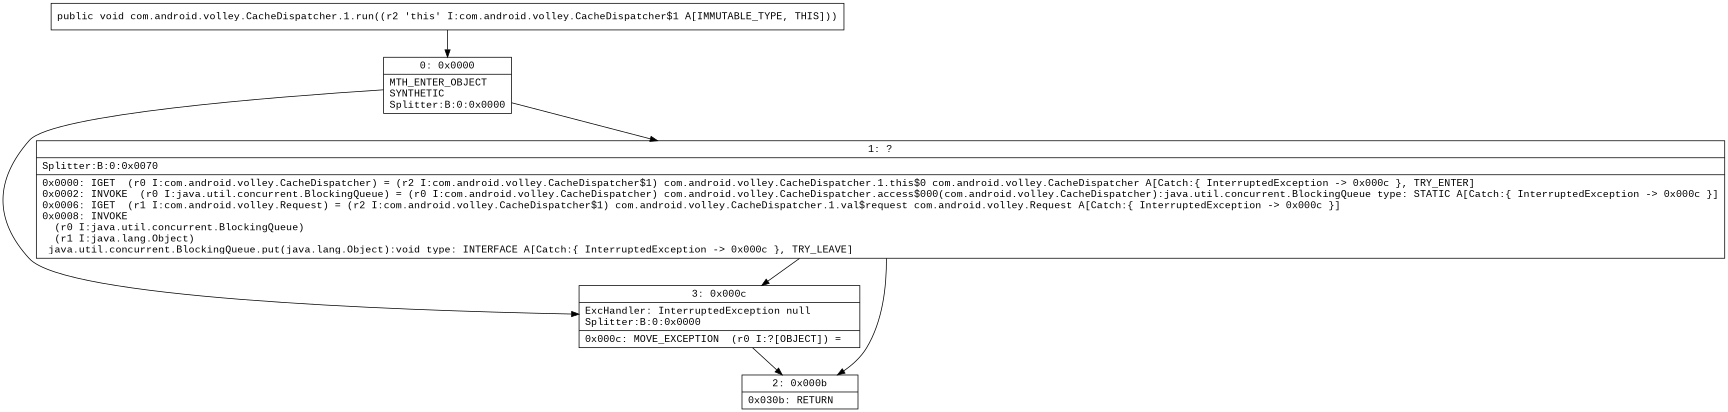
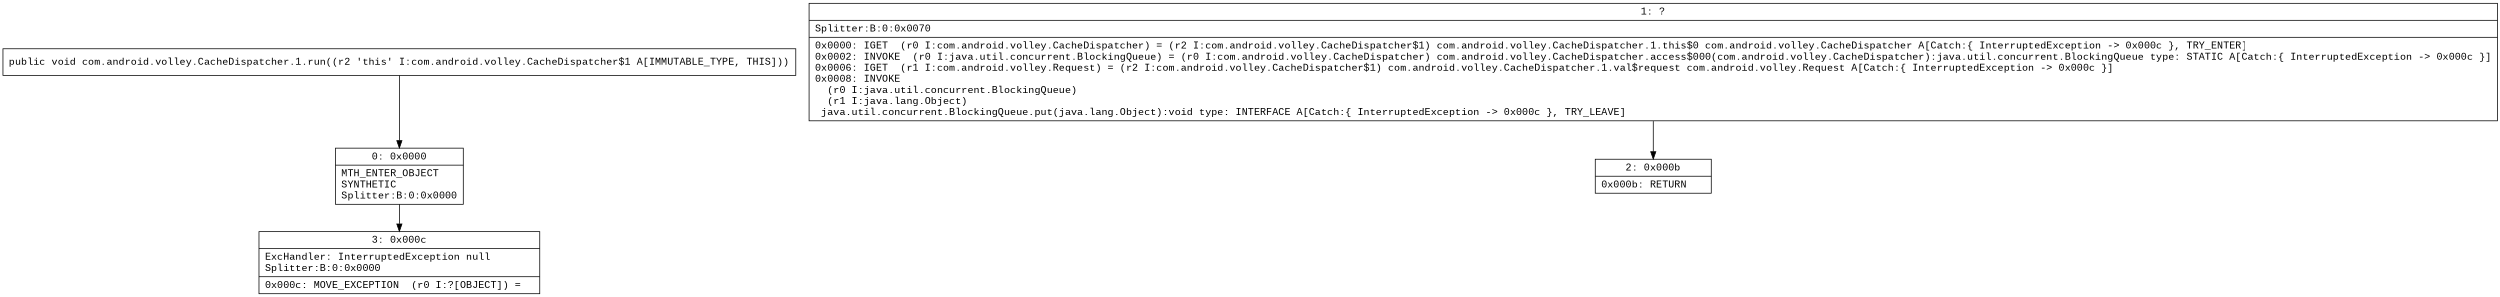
edge "0: 0x0000" -> "1: ?": removed
edge "1: ?" -> "3: 0x000c": removed
edge "3: 0x000c" -> "2: 0x000b": removed
node "2: 0x000b": text "0x030b: RETURN" -> "0x000b: RETURN"
